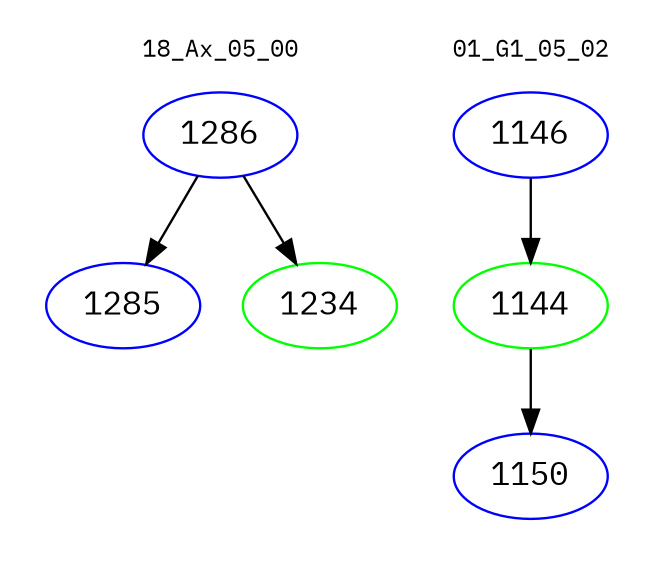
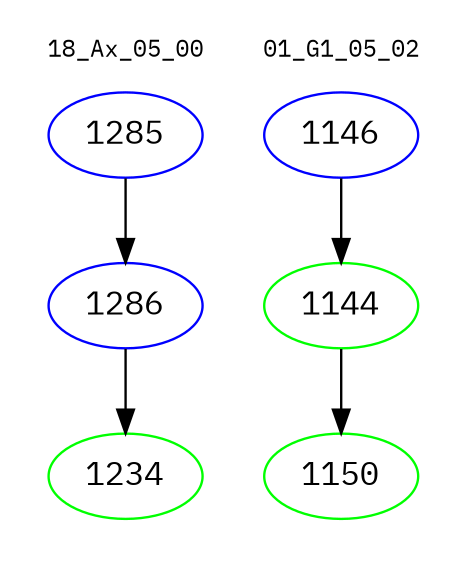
edge "1286" -> "1285": reversed
node "1150": color blue -> green
